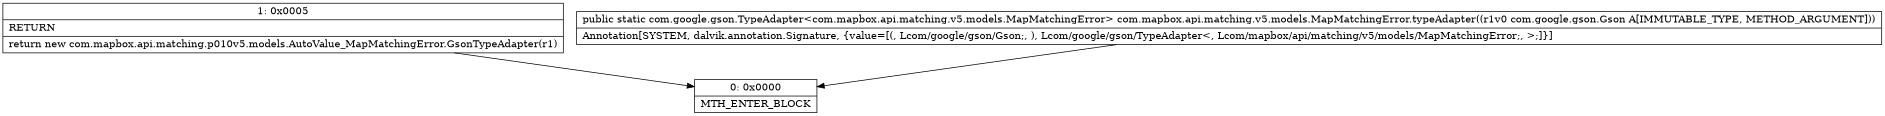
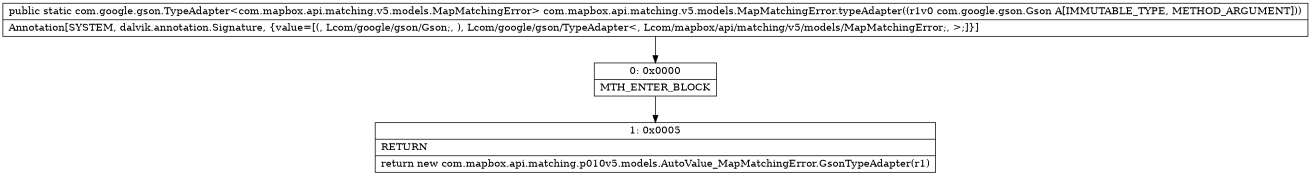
edge "1: 0x0005" -> "0: 0x0000": reversed
